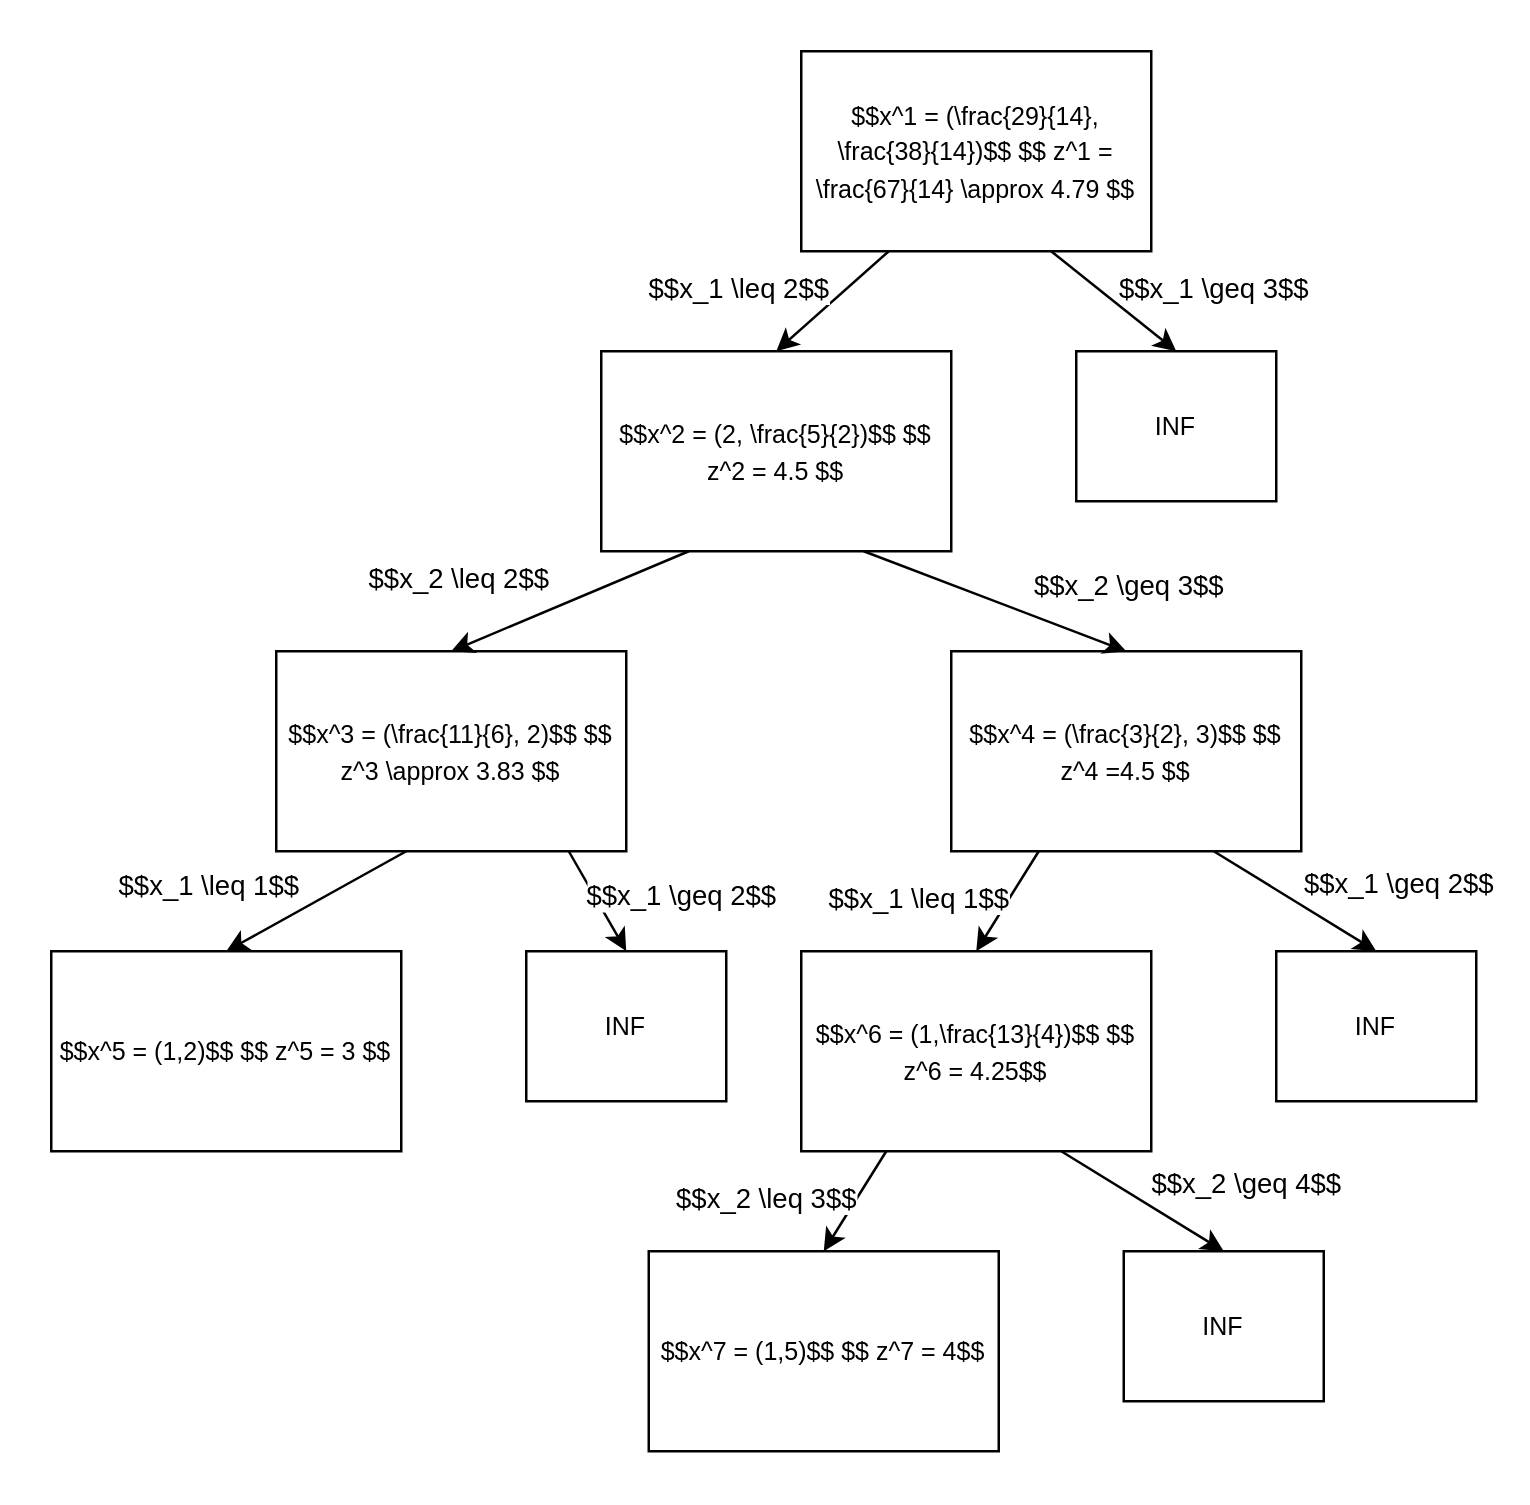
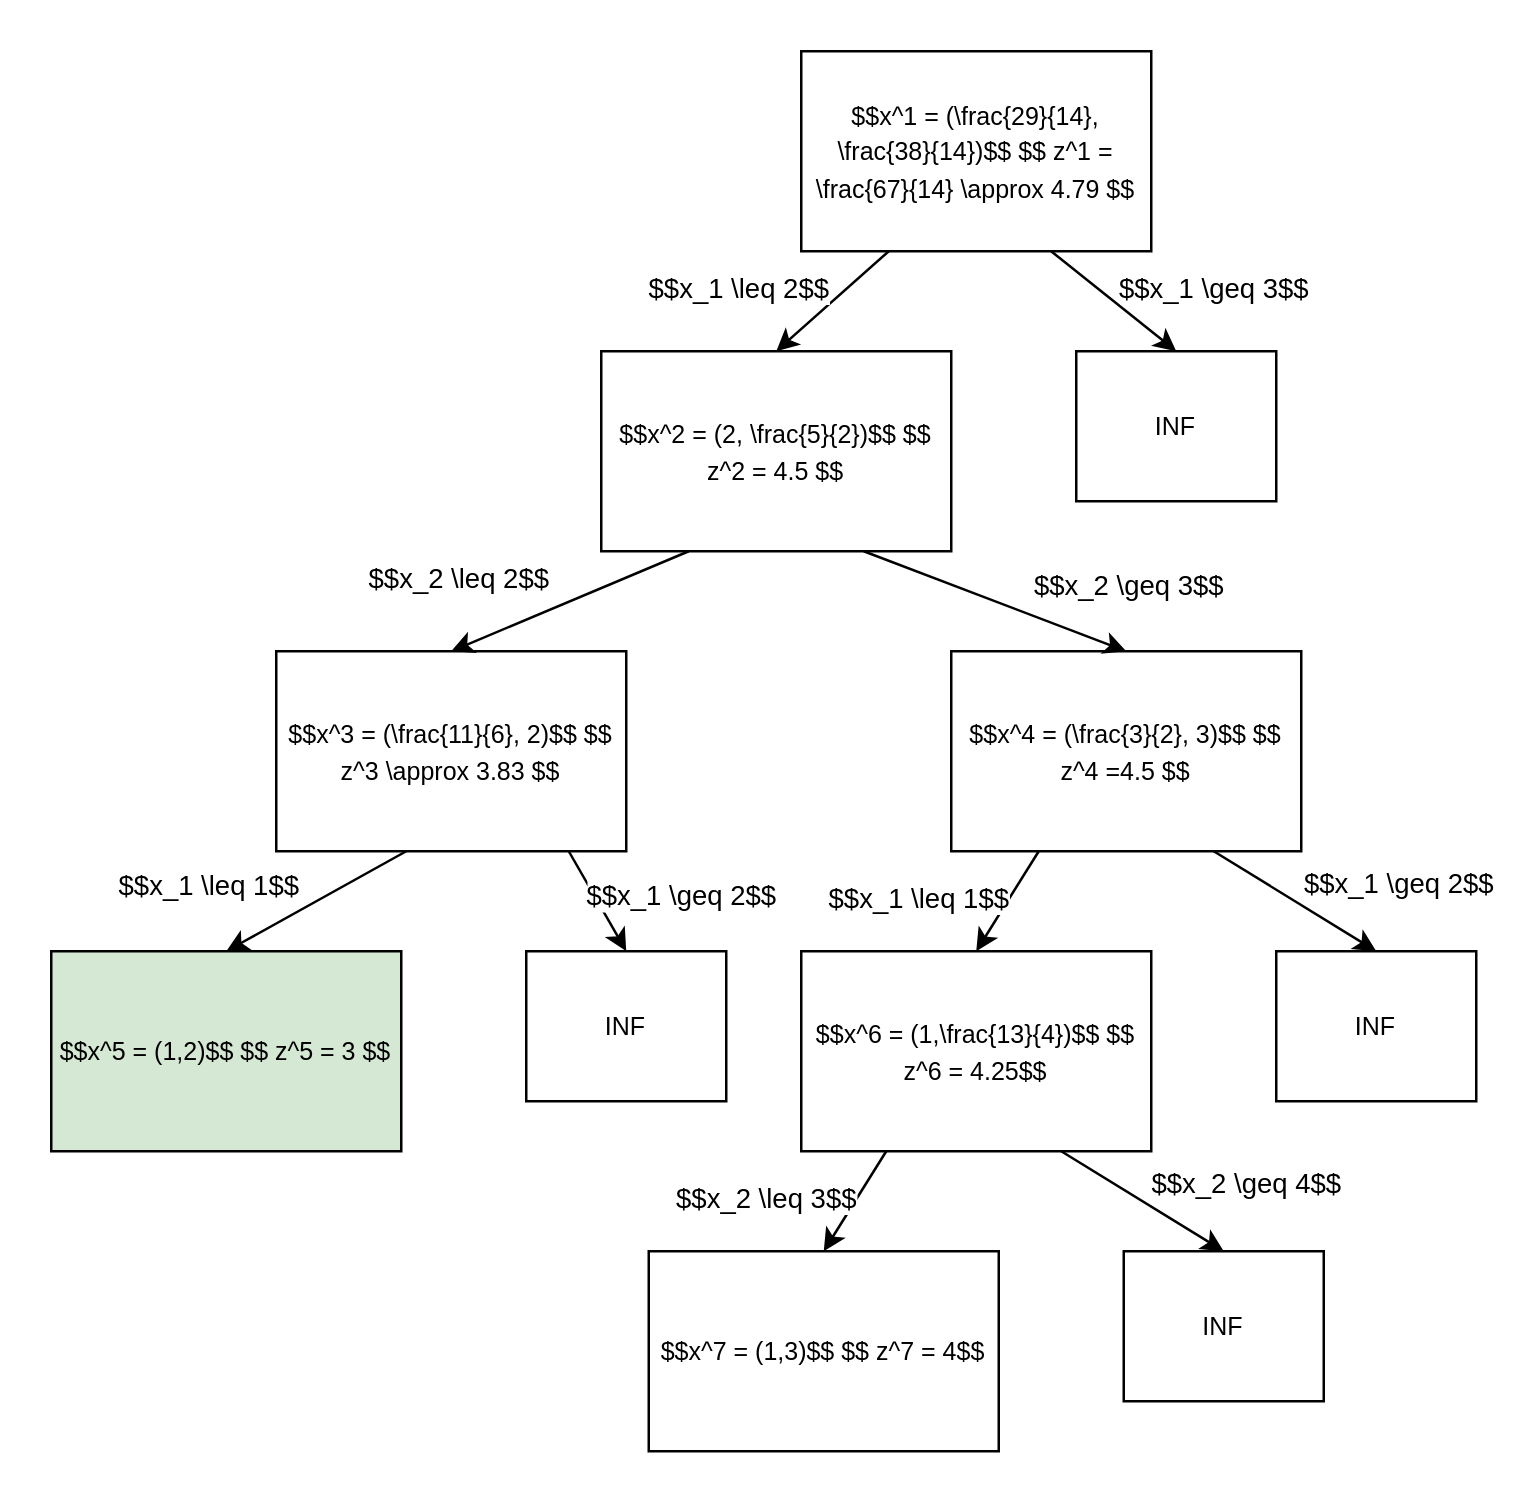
node "$$x^5 = (1,2)$$ $$ z^5 = 3 $$": fillcolor #ffffff -> #d5e8d4
node "$$x^7 = (1,5)$$ $$ z^7 = 4$$": label "$$x^7 = (1,5)$$ $$ z^7 = 4$$" -> "$$x^7 = (1,3)$$ $$ z^7 = 4$$"
